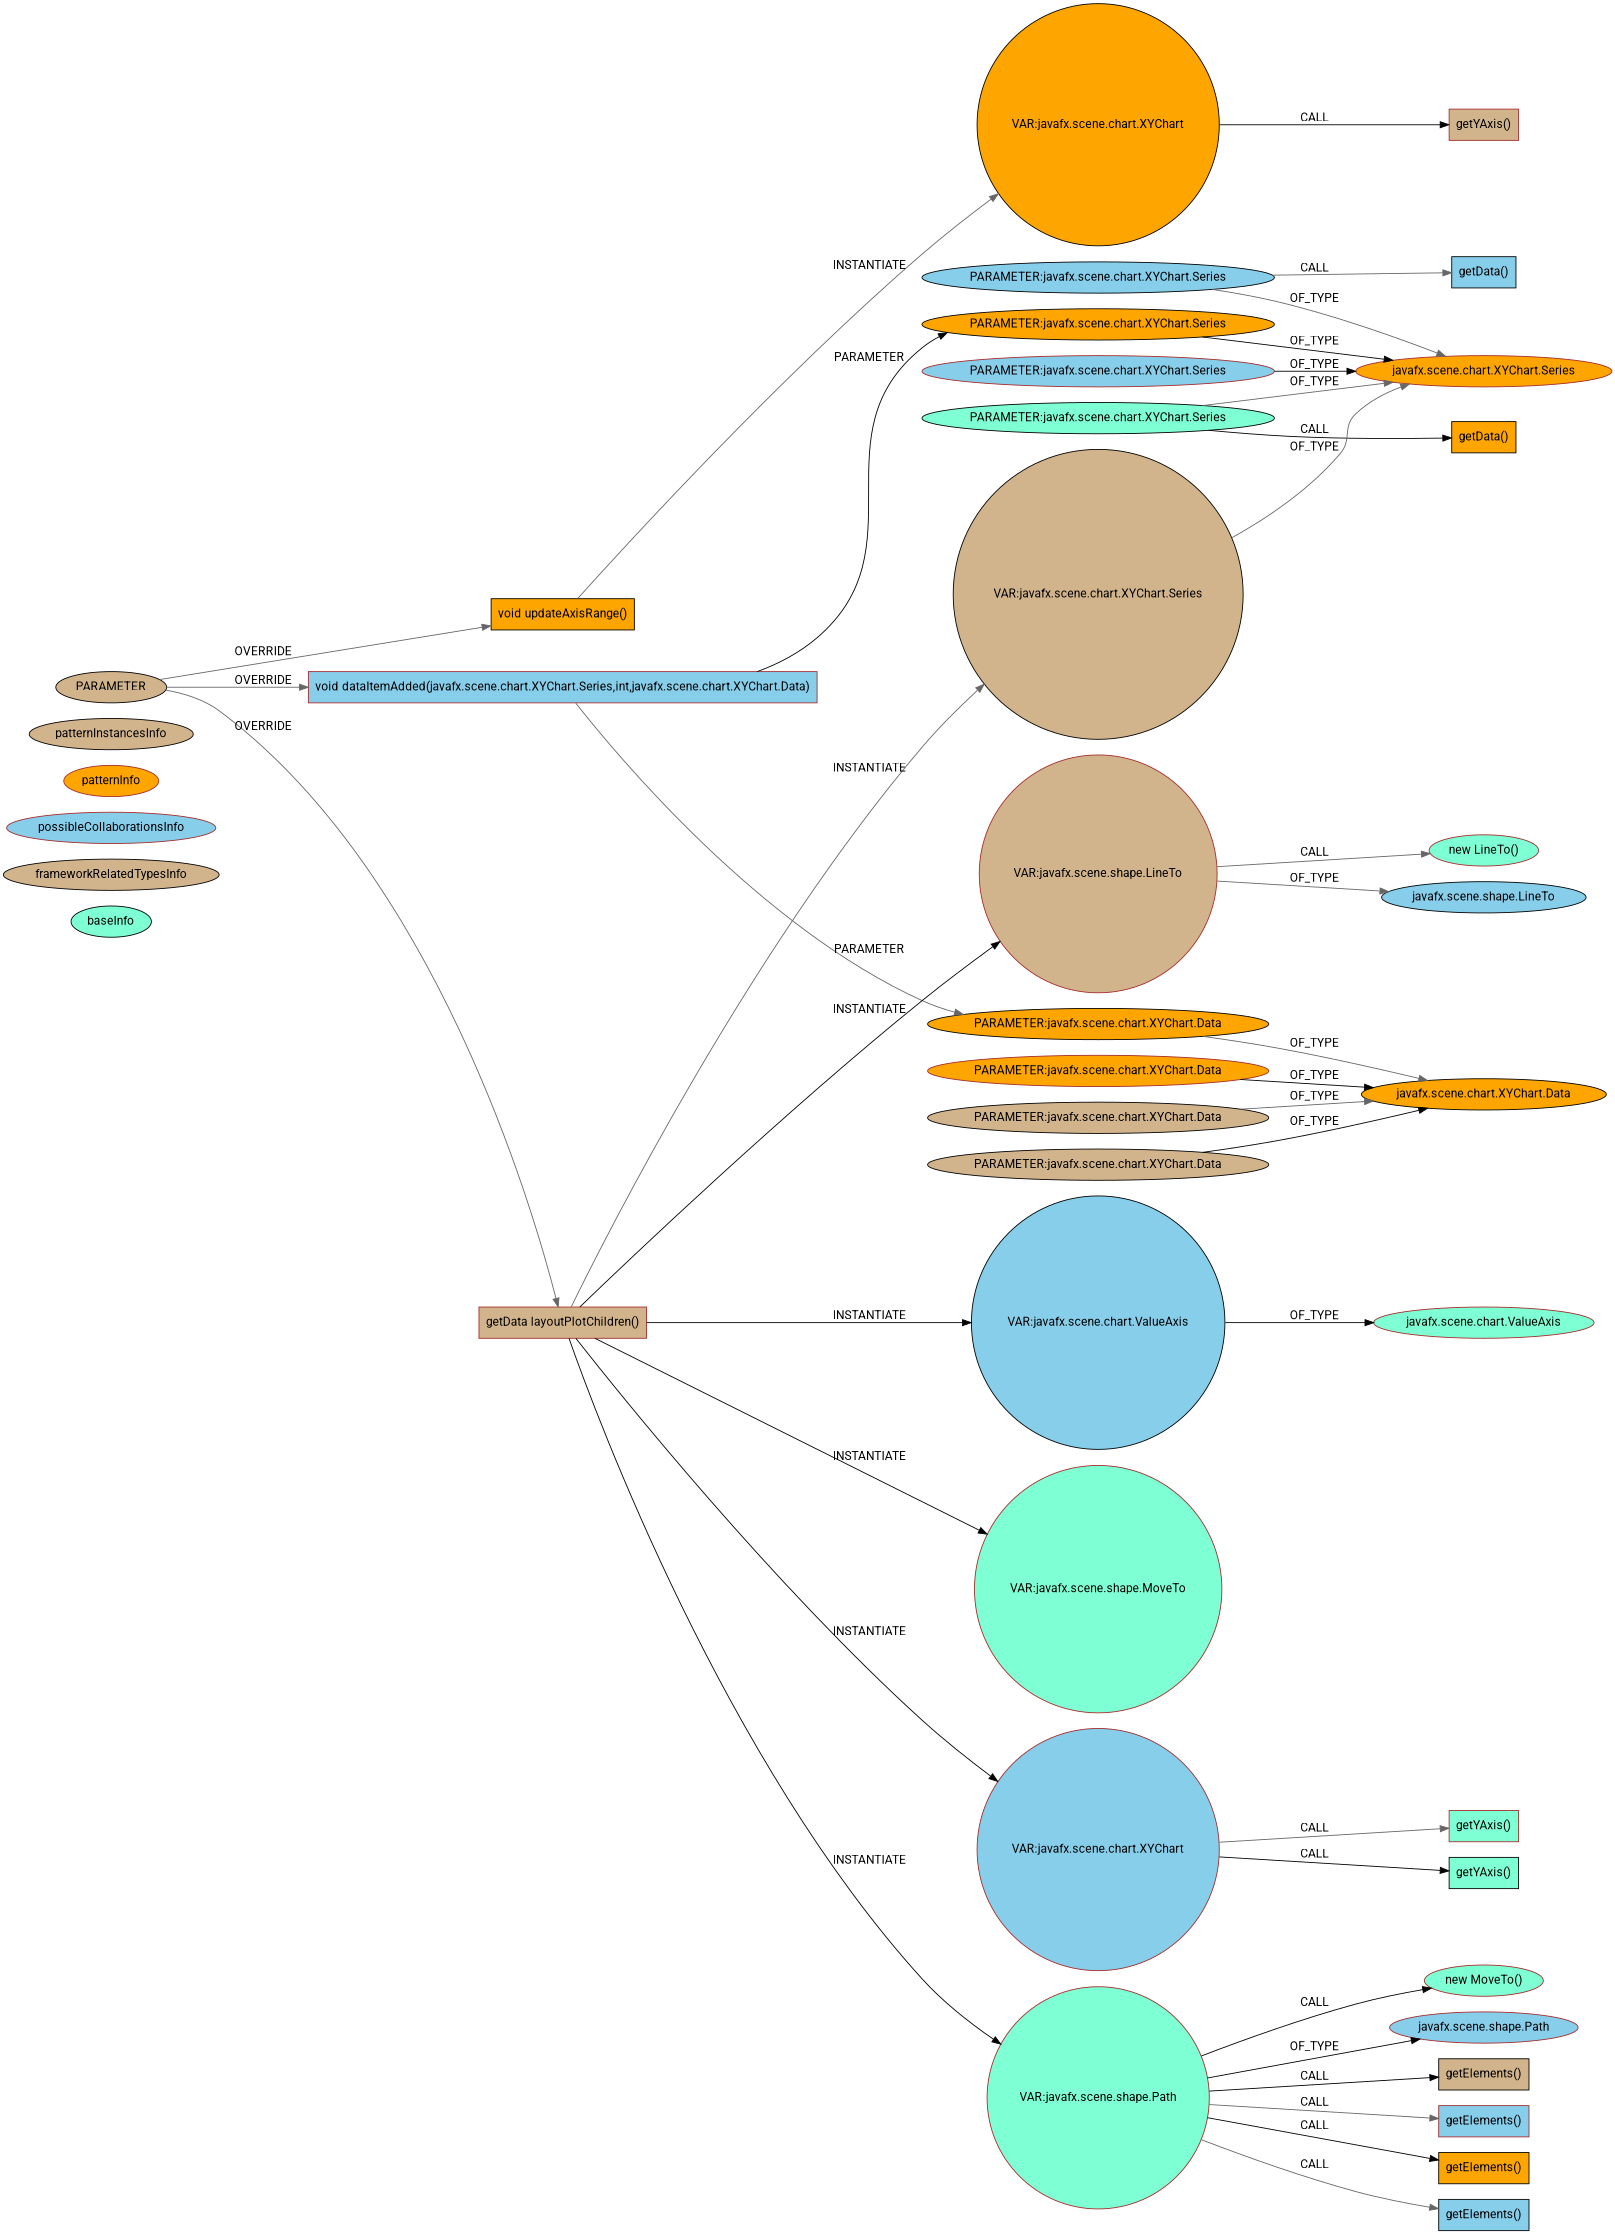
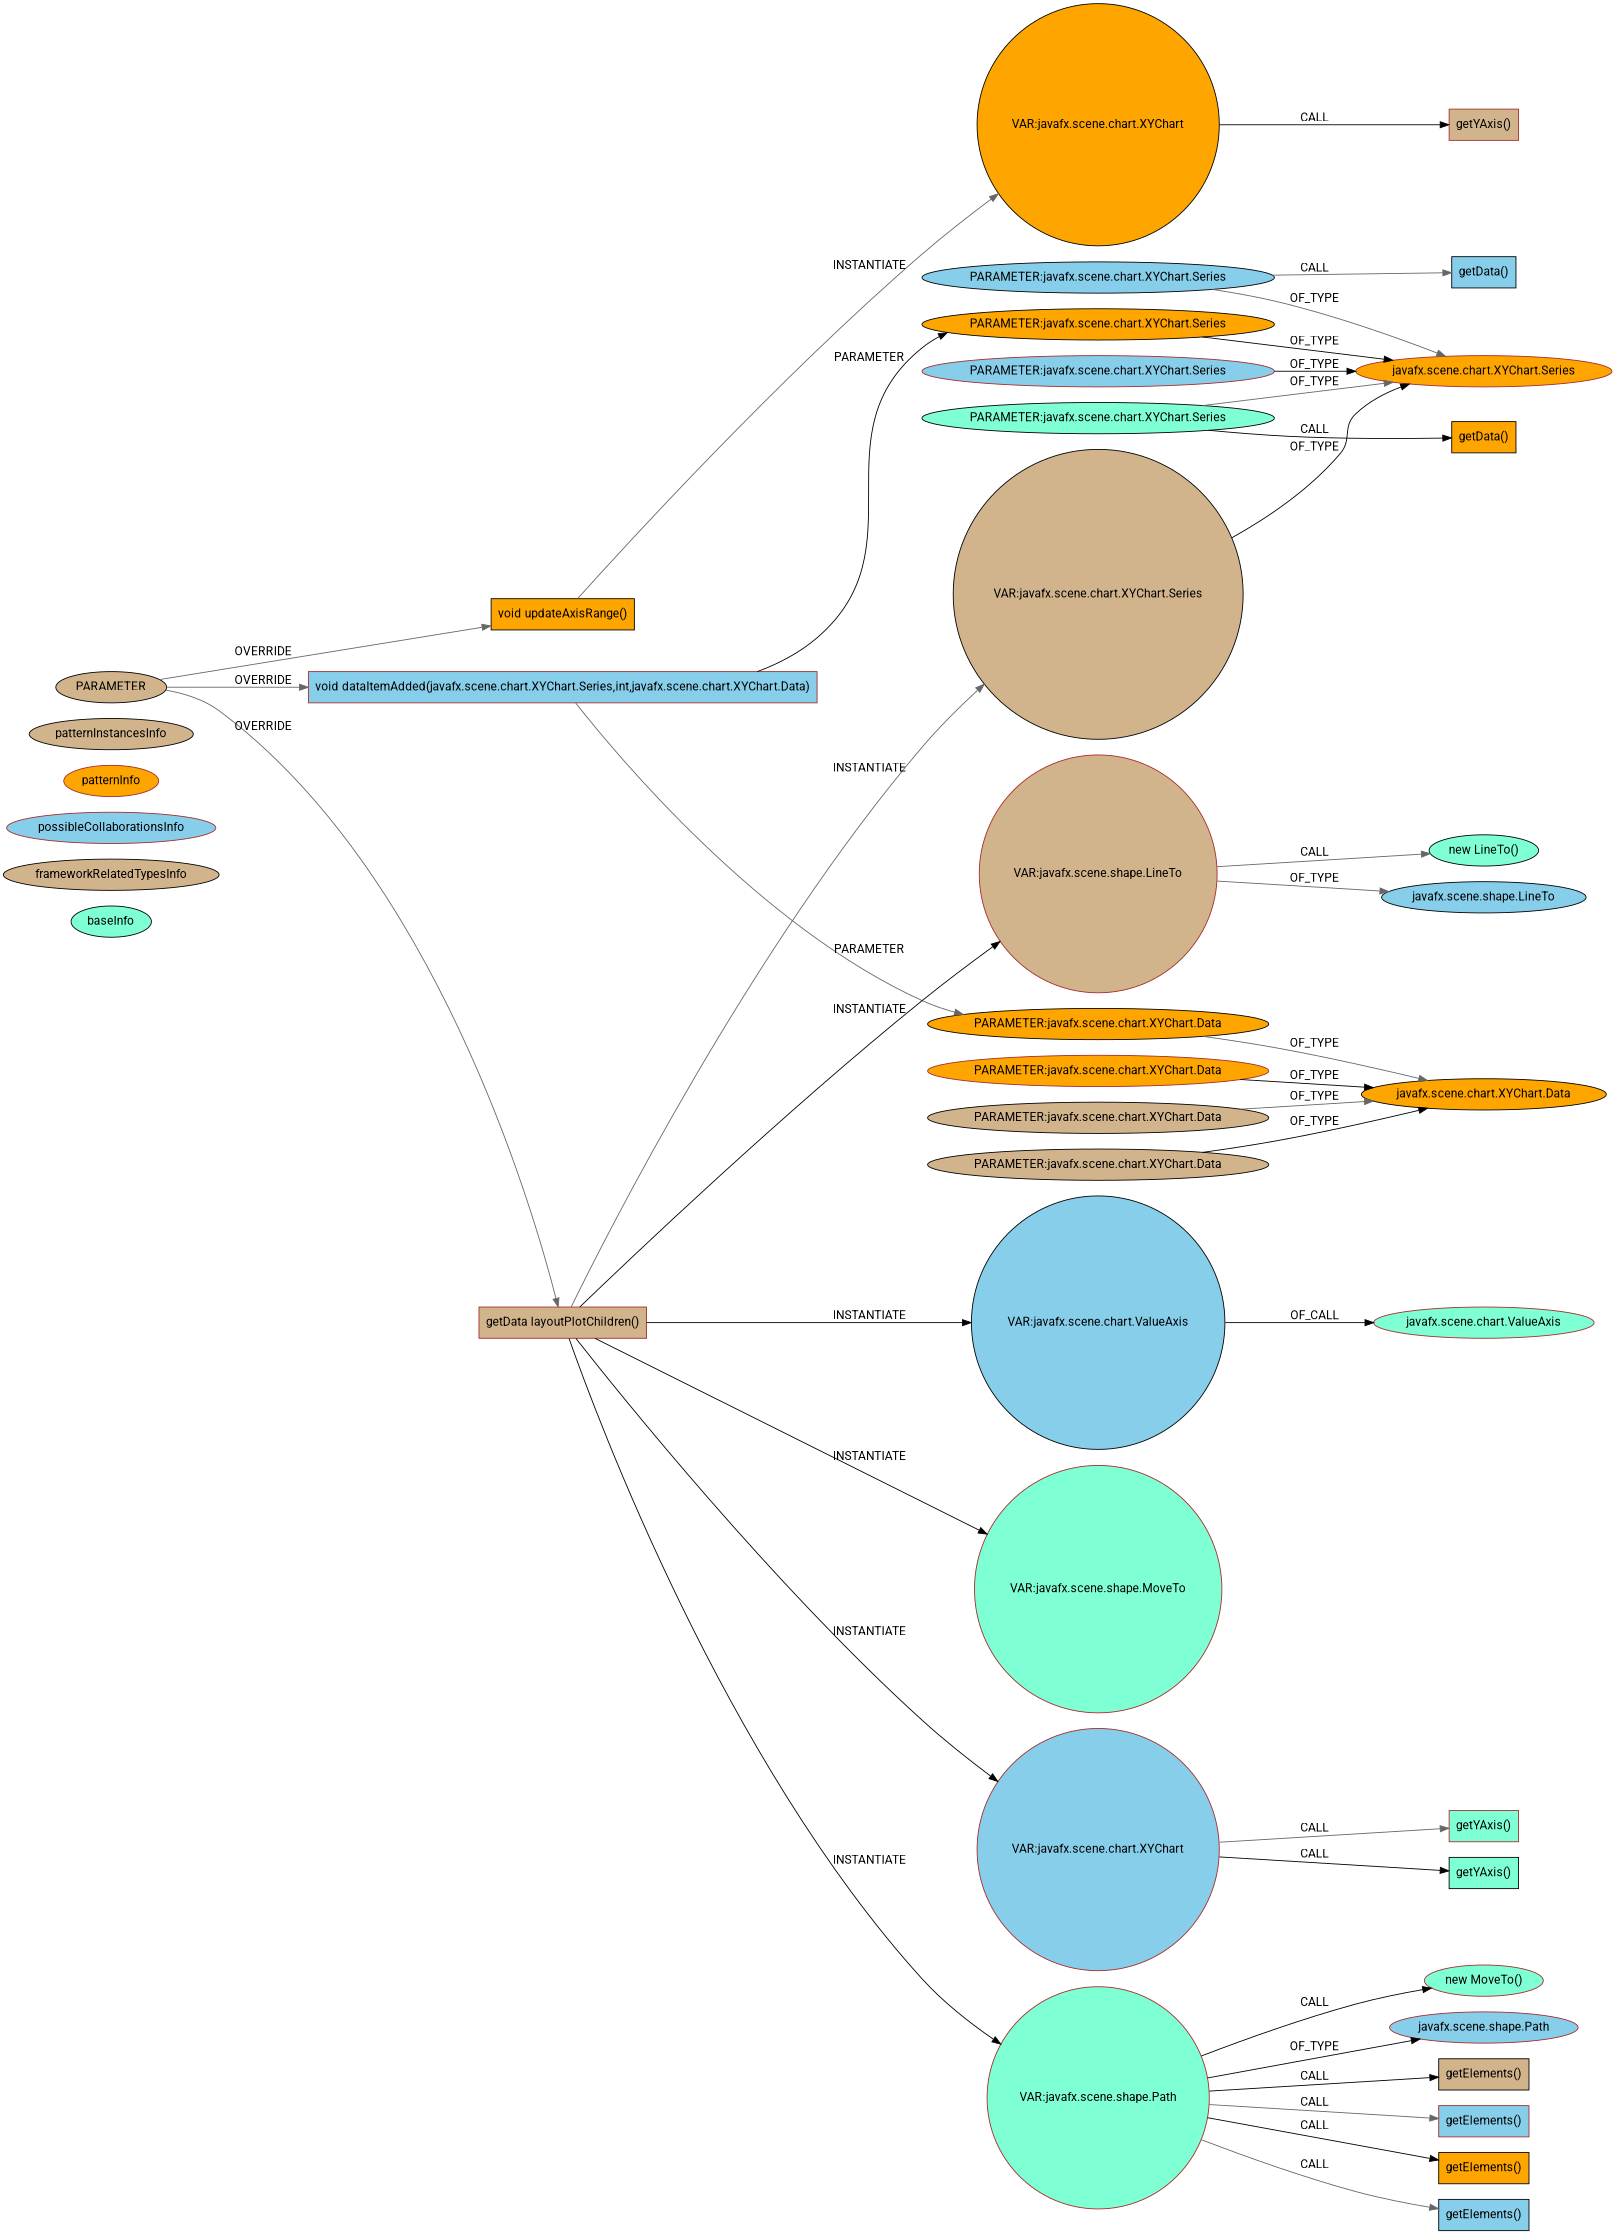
edge "VAR:javafx.scene.chart.XYChart.Series" -> "javafx.scene.chart.XYChart.Series": color gray40 -> black
node "new LineTo()": color brown -> black
edge "VAR:javafx.scene.chart.ValueAxis" -> "javafx.scene.chart.ValueAxis": label "OF_TYPE" -> "OF_CALL"
